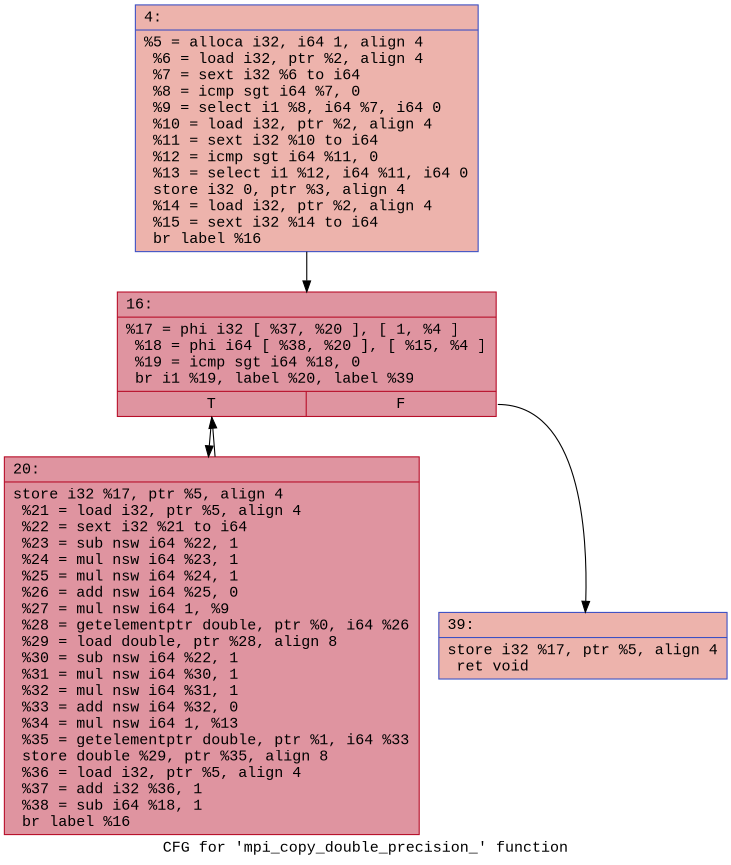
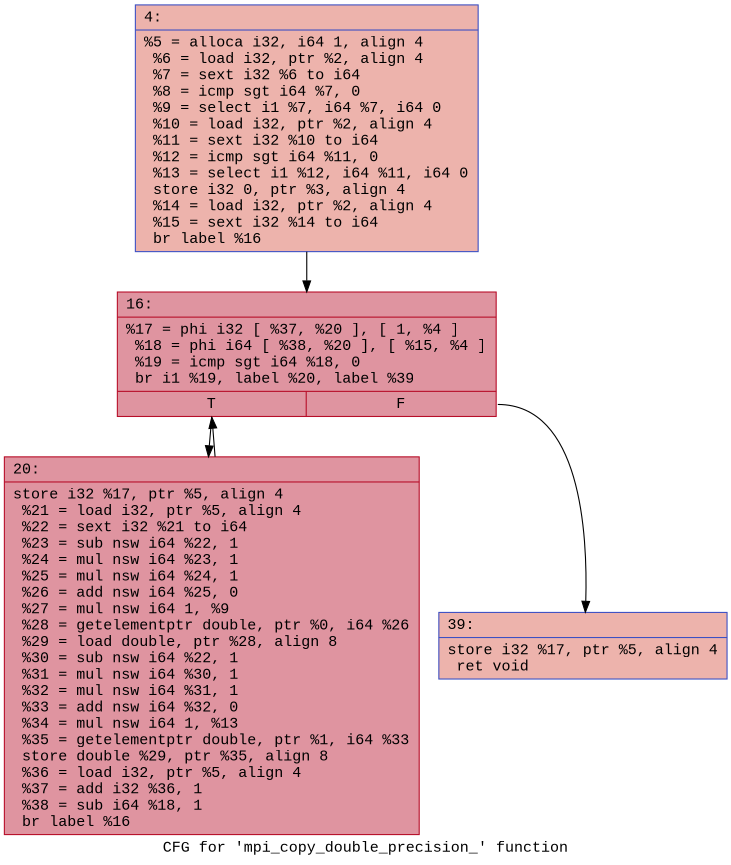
node "4:": text "%9 = select i1 %8, i64 %7, i64 0" -> "%9 = select i1 %7, i64 %7, i64 0"
